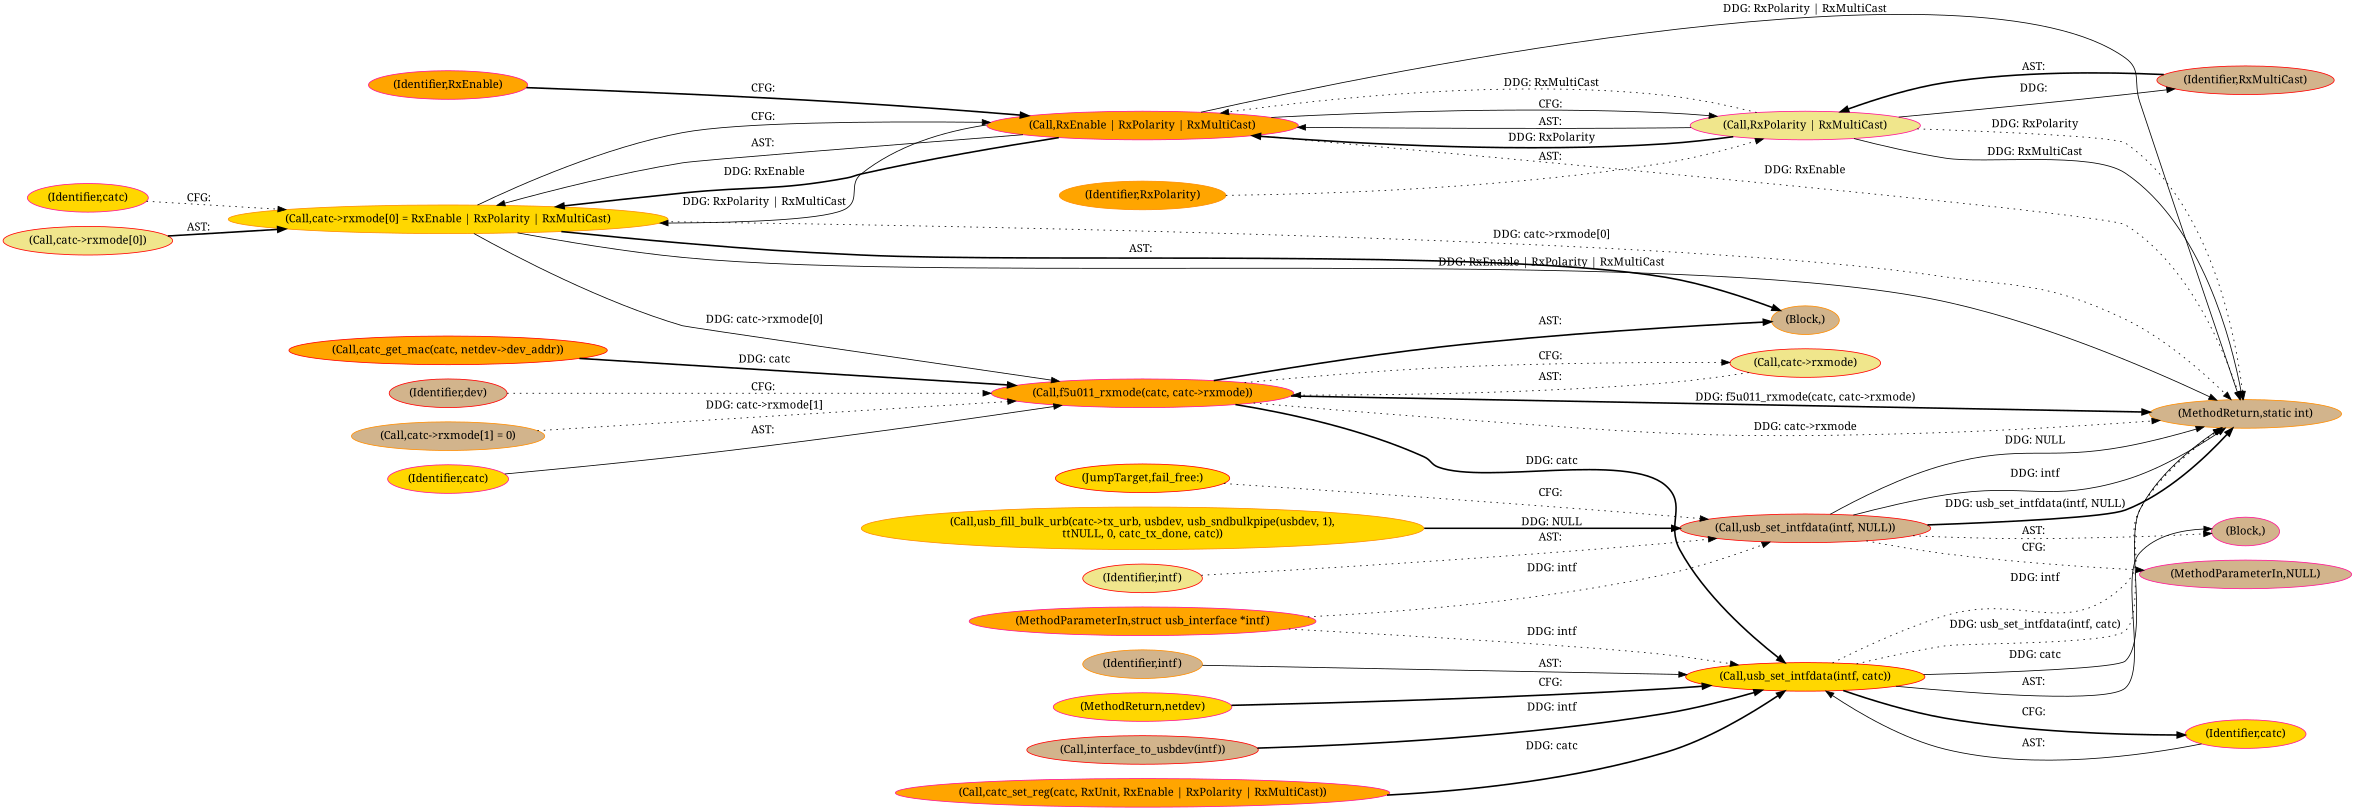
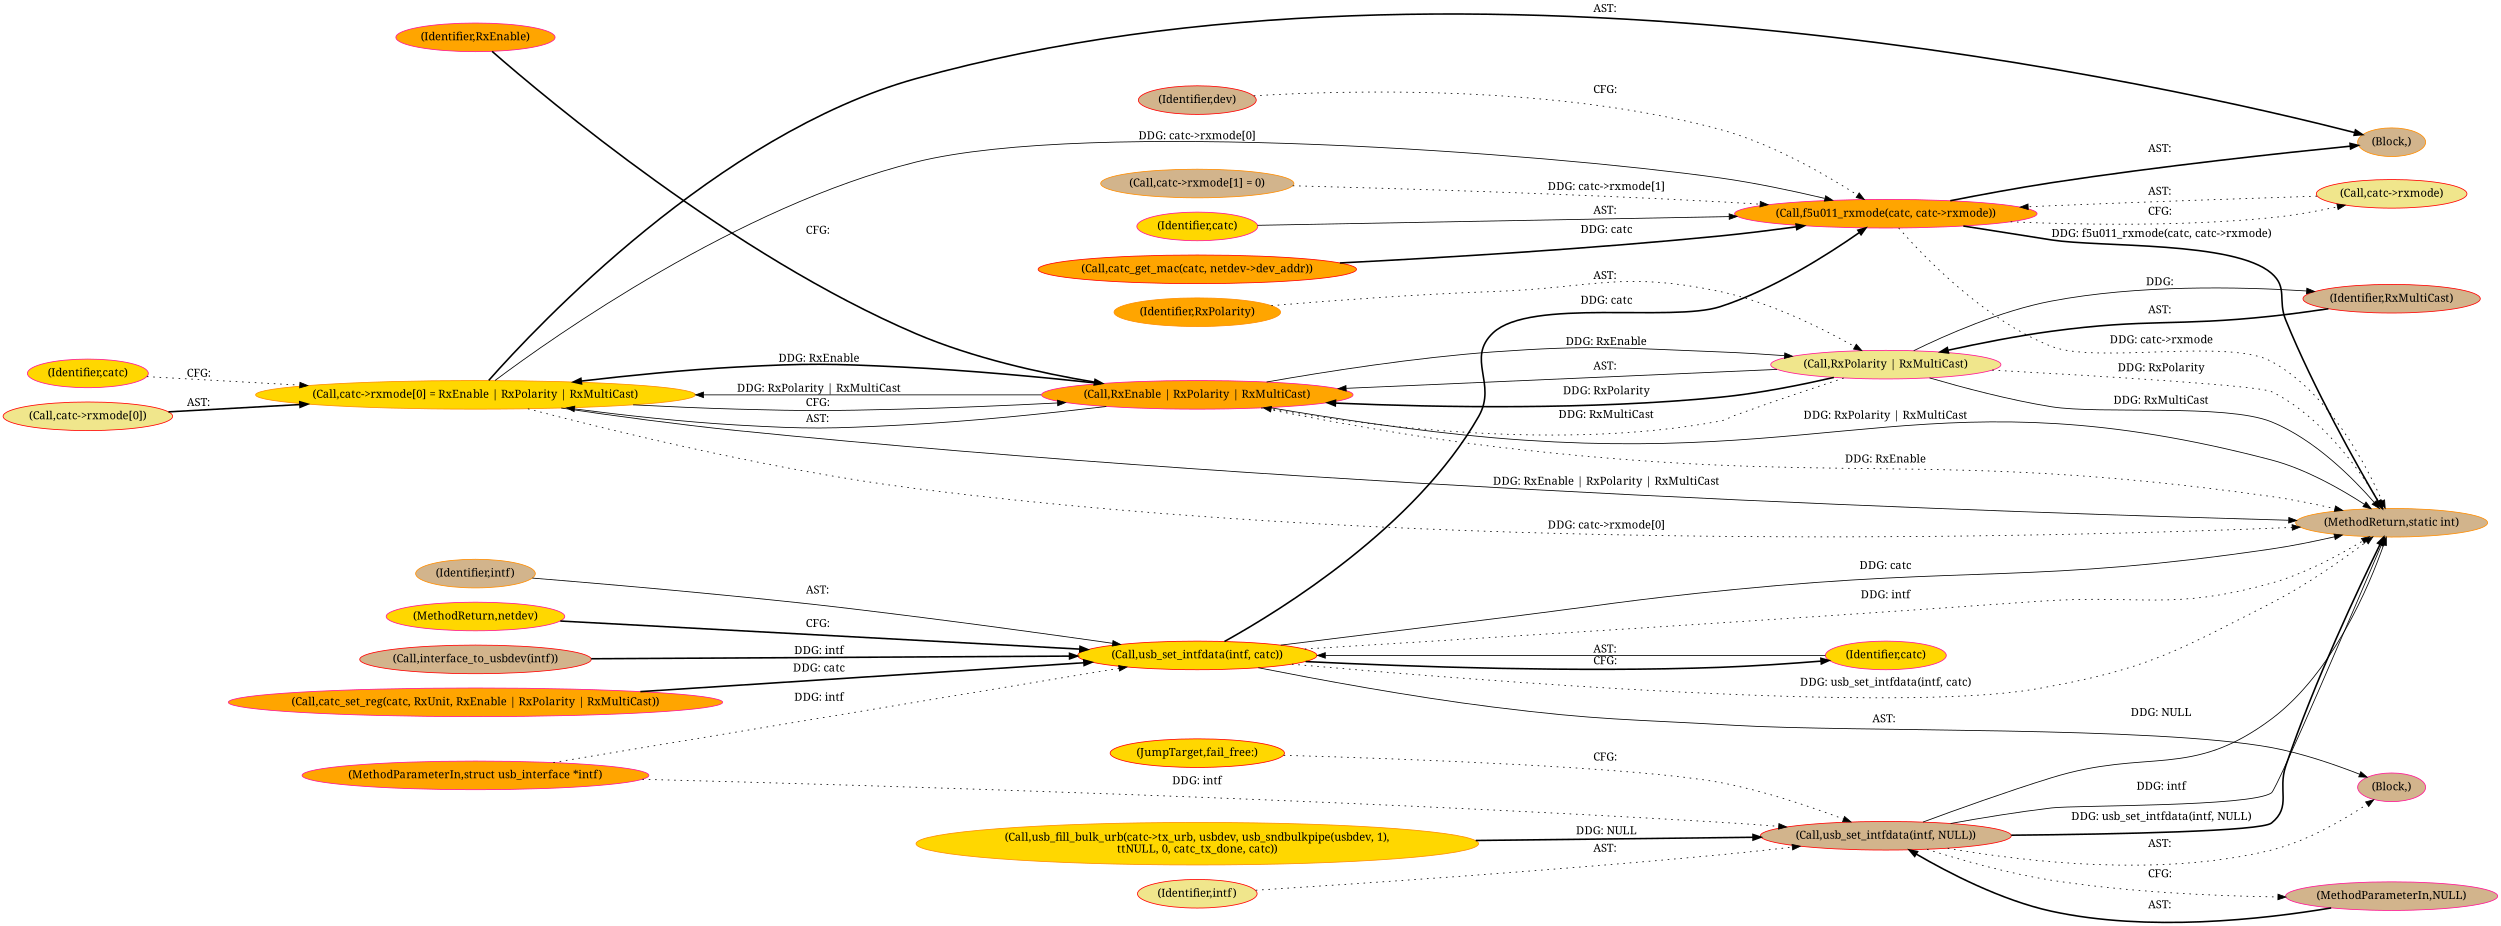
edge "(Call,RxEnable | RxPolarity | RxMultiCast)" -> "(Call,RxPolarity | RxMultiCast)": label "CFG: " -> "DDG: RxEnable"
edge "(Call,f5u011_rxmode(catc, catc->rxmode))" -> "(Call,usb_set_intfdata(intf, catc))": reversed
edge "(MethodParameterIn,NULL)" -> "(Call,usb_set_intfdata(intf, NULL))": added, label "AST:"
